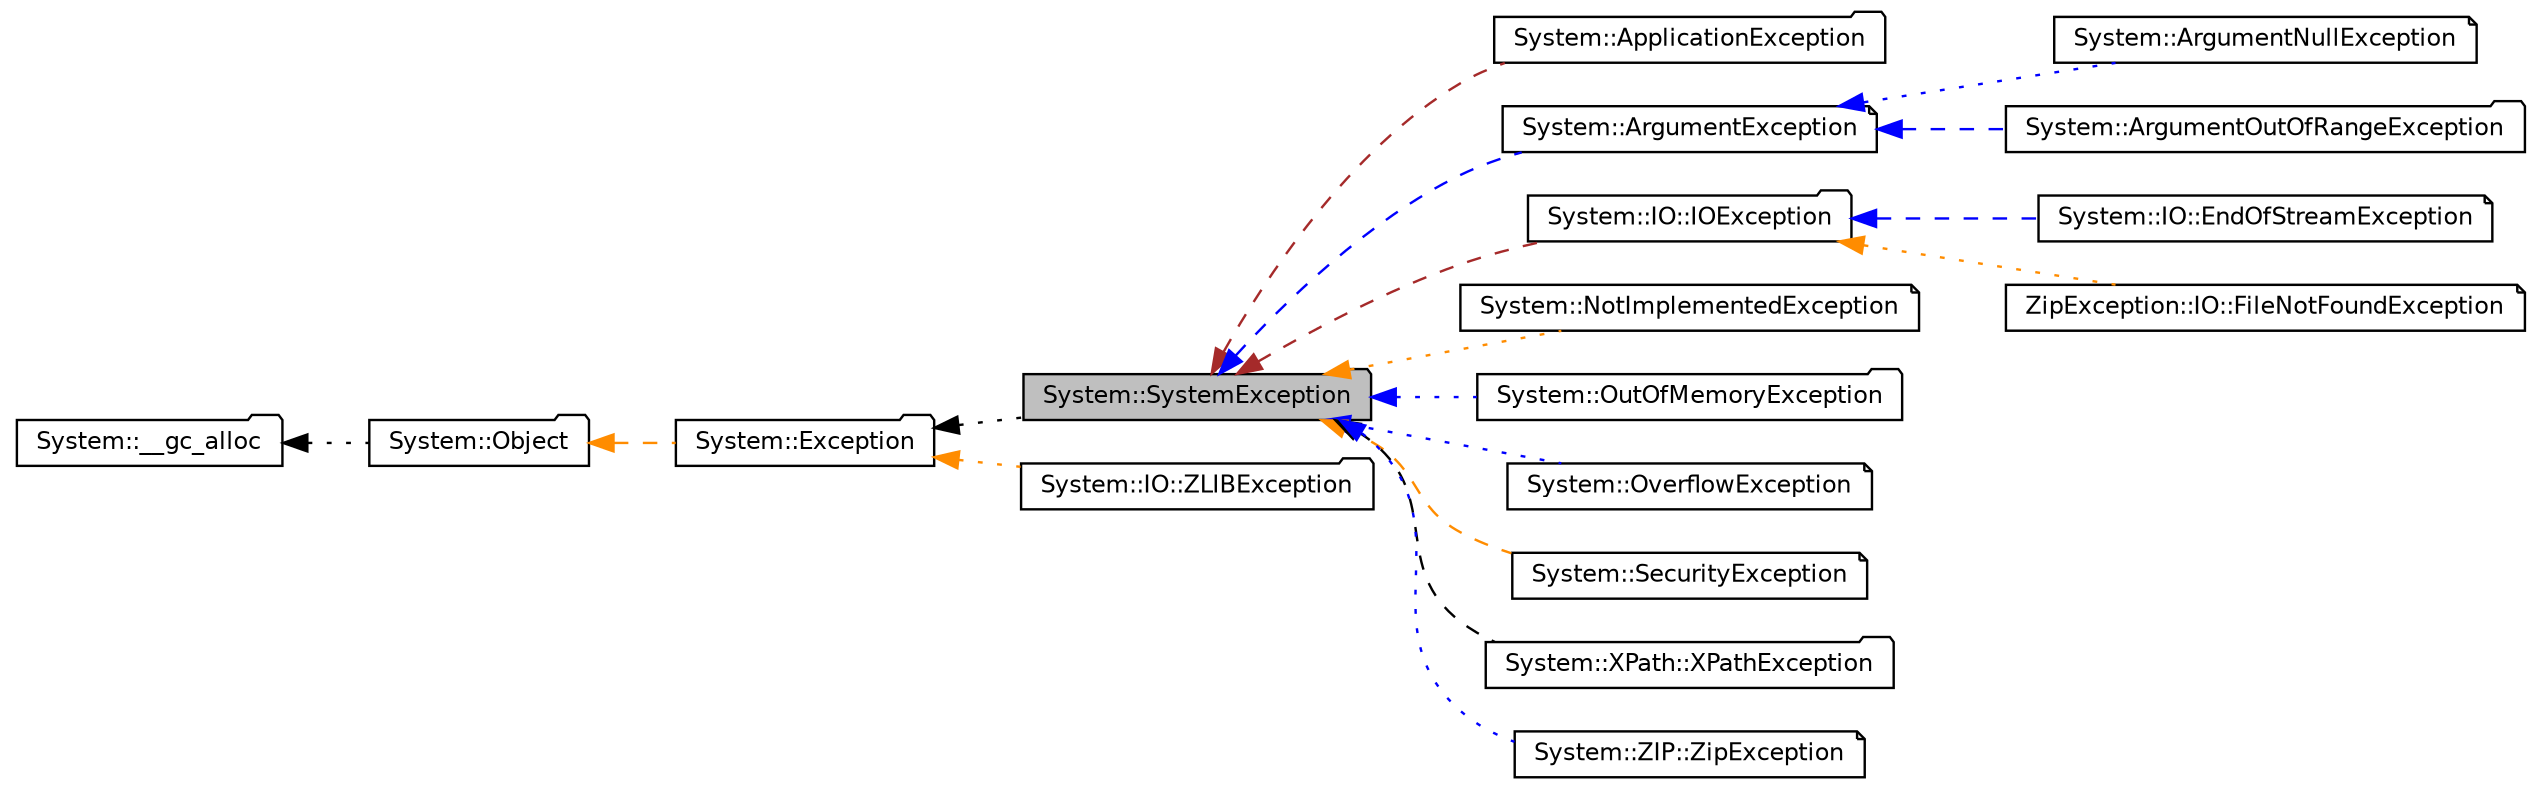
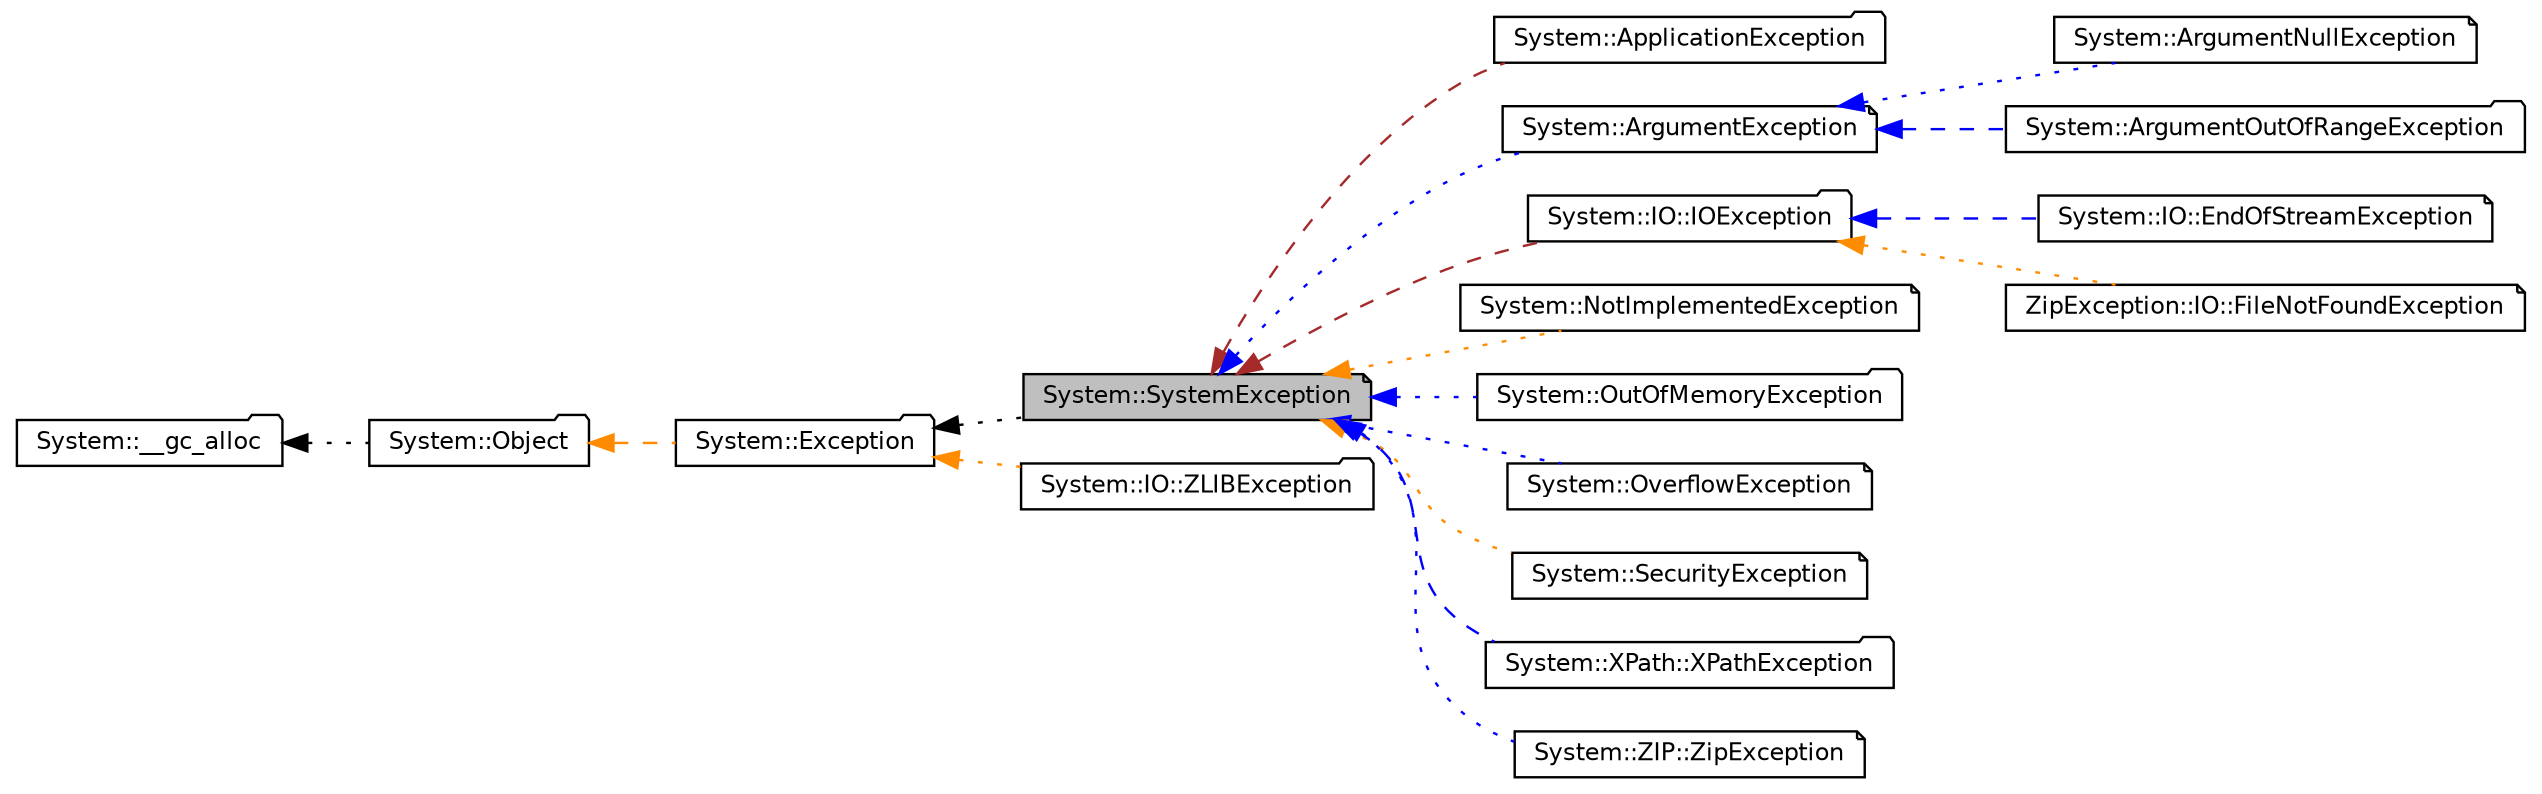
edge "System::ArgumentException" -> "System::SystemException": style dashed -> dotted
node "System::SystemException": shape folder -> note
edge "System::SecurityException" -> "System::SystemException": style dashed -> dotted
edge "System::XPath::XPathException" -> "System::SystemException": color black -> blue
